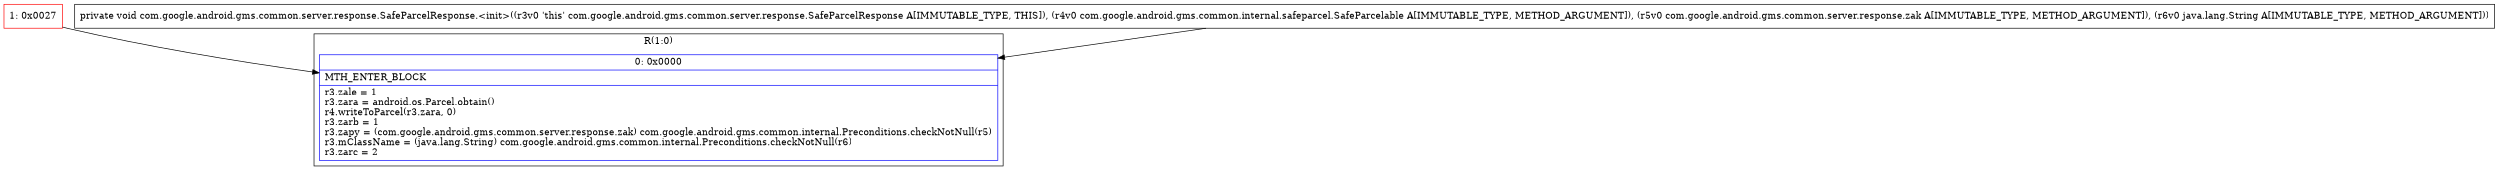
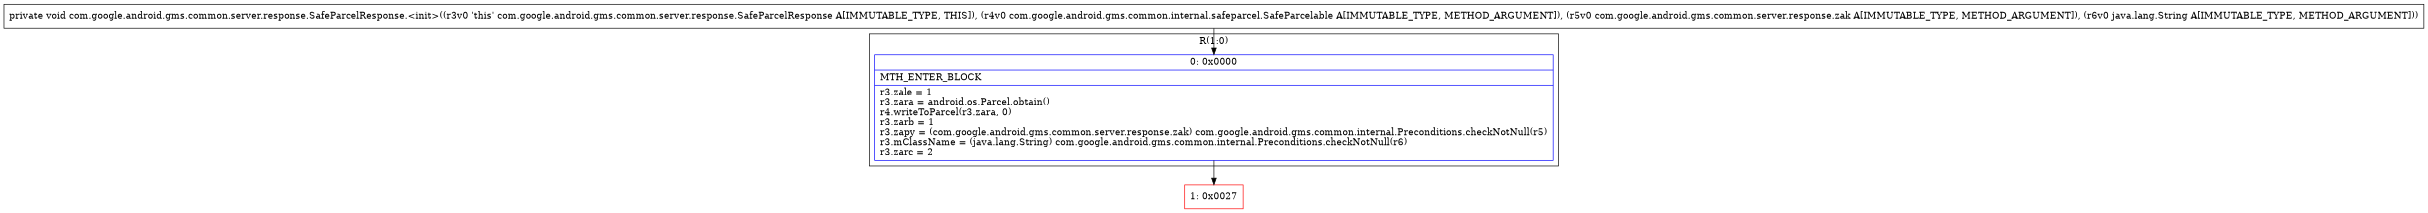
edge "1: 0x0027" -> "0: 0x0000": reversed
